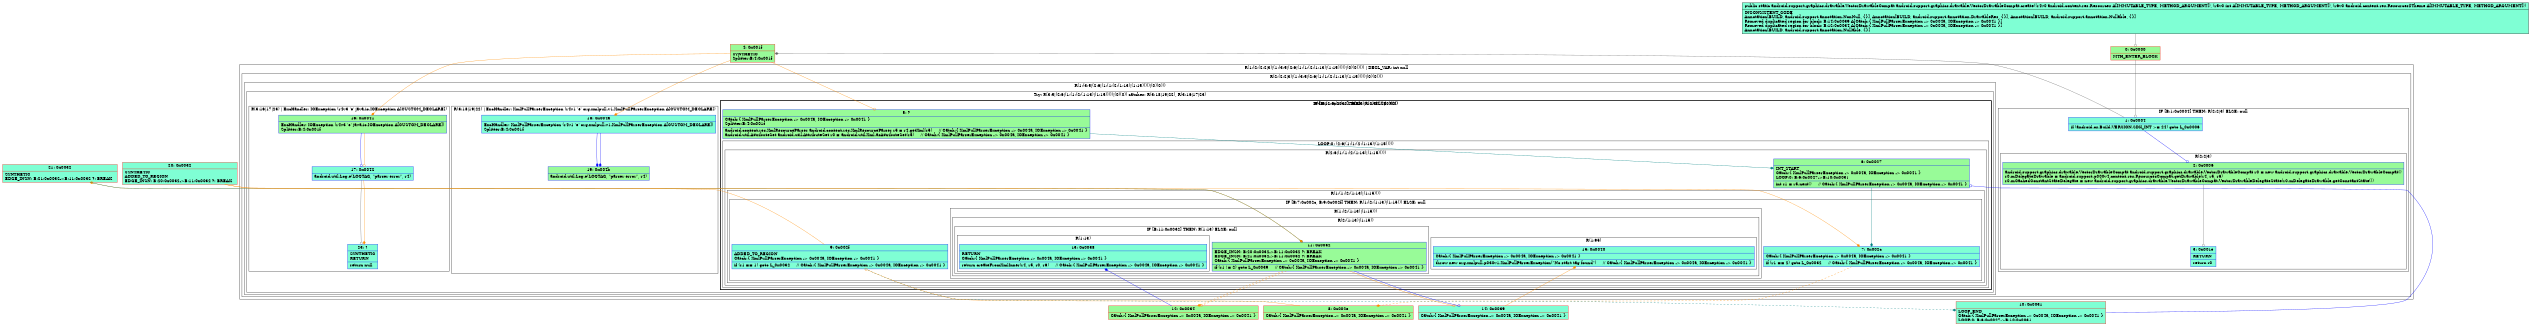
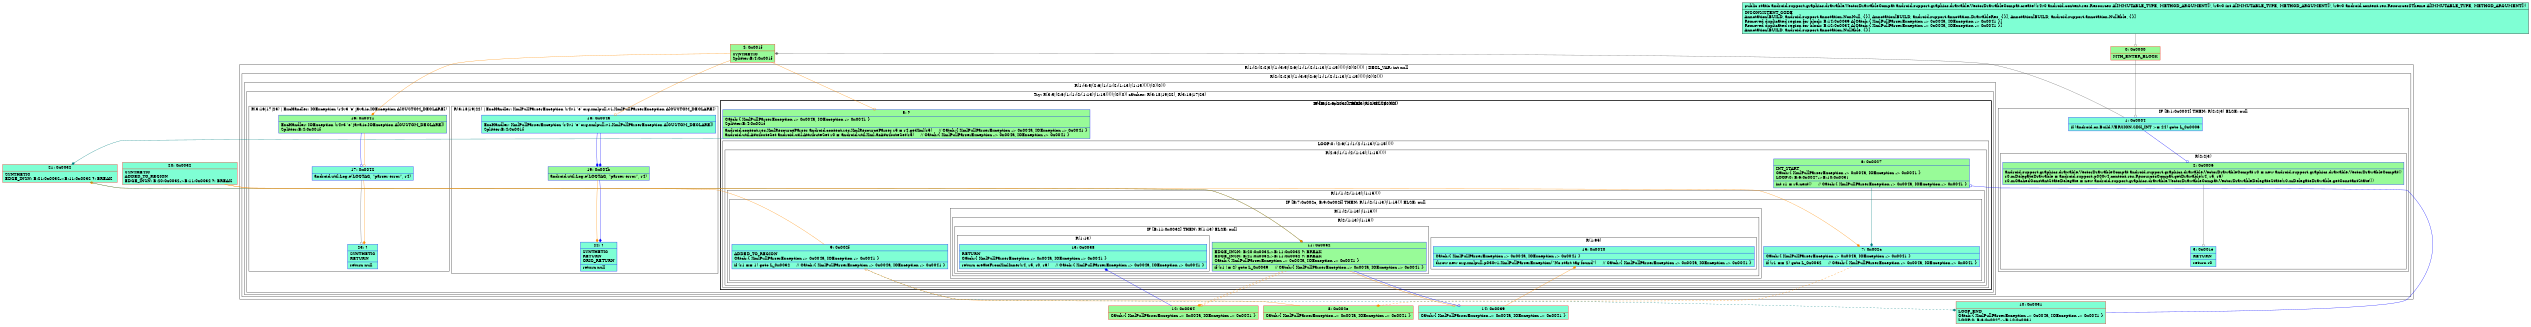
edge "4: 0x001f" -> "18: 0x004a": arrowhead diamond -> odot
edge "5: ?" -> "6: 0x0027": now "5: ?" -> "21: 0x0032"
node "22: ?": added
